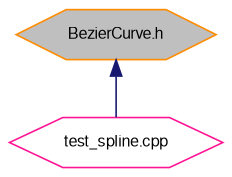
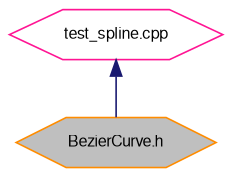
edge "test_spline.cpp" -> "BezierCurve.h": reversed
